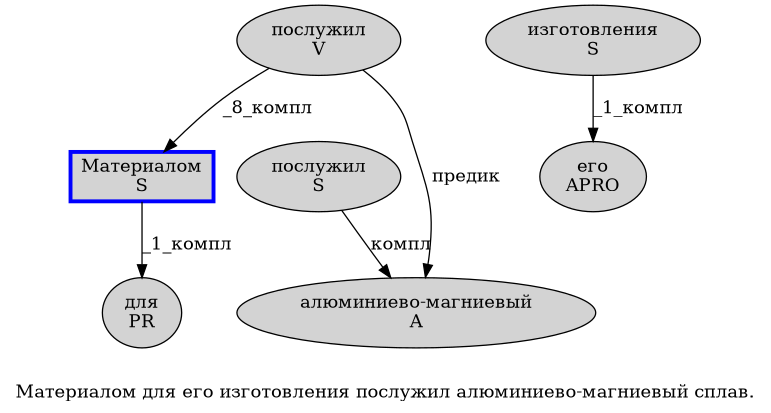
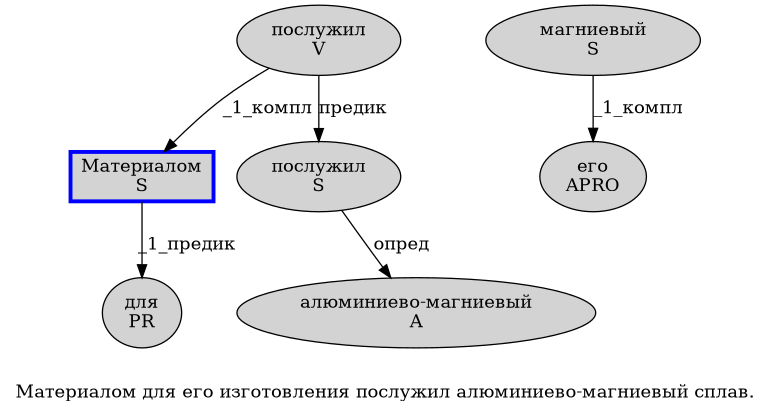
node "изготовления S": label "изготовления S" -> "магниевый S"
edge "послужил V" -> "Материалом S": label "_8_компл" -> "_1_компл"
edge "послужил V" -> "алюминиево-магниевый A": now "послужил V" -> "послужил S"
edge "Материалом S" -> "для PR": label "_1_компл" -> "_1_предик"
edge "послужил S" -> "алюминиево-магниевый A": label "компл" -> "опред"
